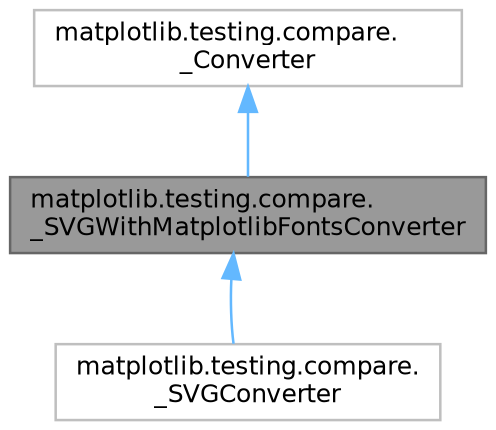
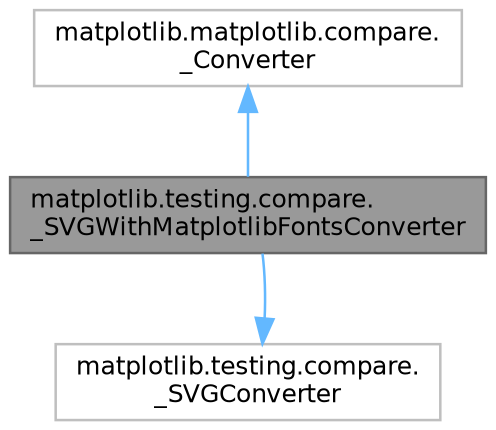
node "matplotlib.testing.compare. _Converter": label "matplotlib.testing.compare. _Converter" -> "matplotlib.matplotlib.compare. _Converter"
edge "matplotlib.testing.compare. _SVGConverter" -> "matplotlib.testing.compare. _SVGWithMatplotlibFontsConverter": reversed
